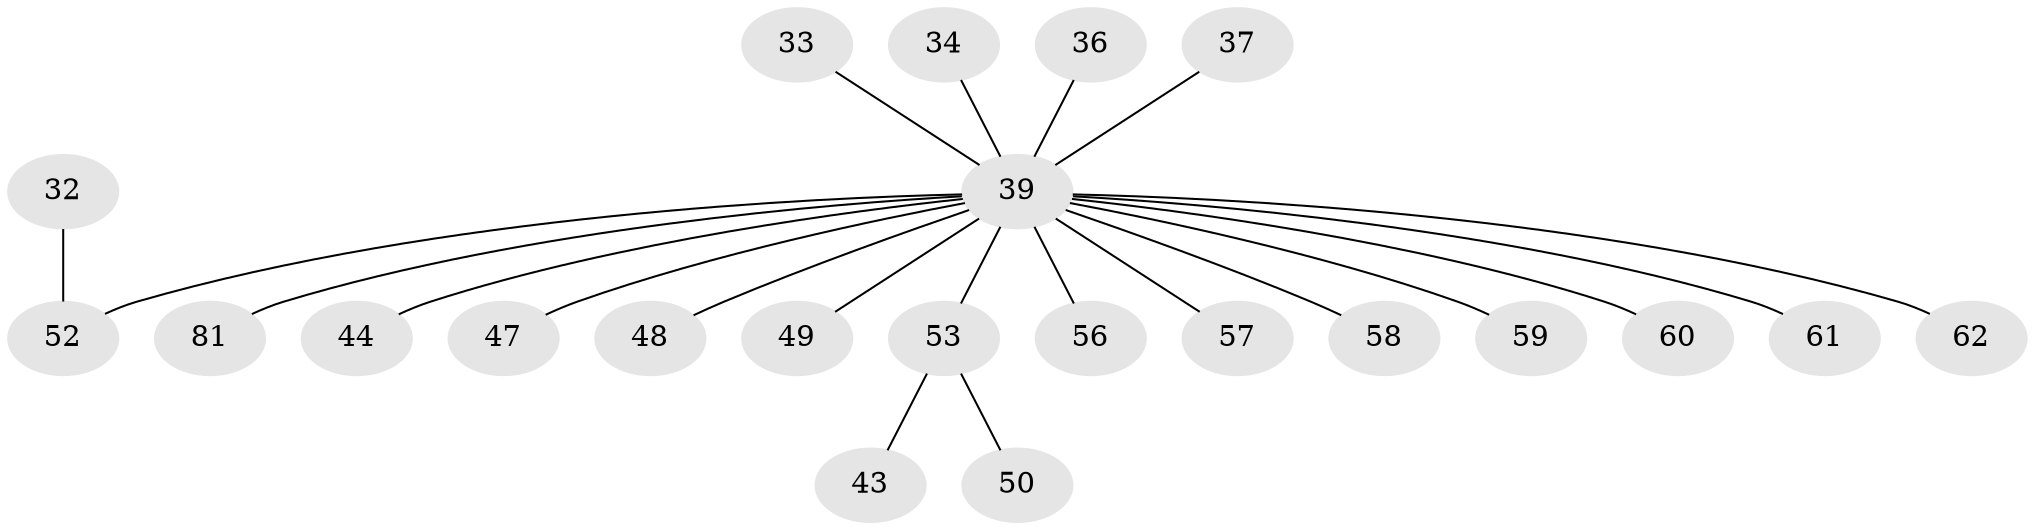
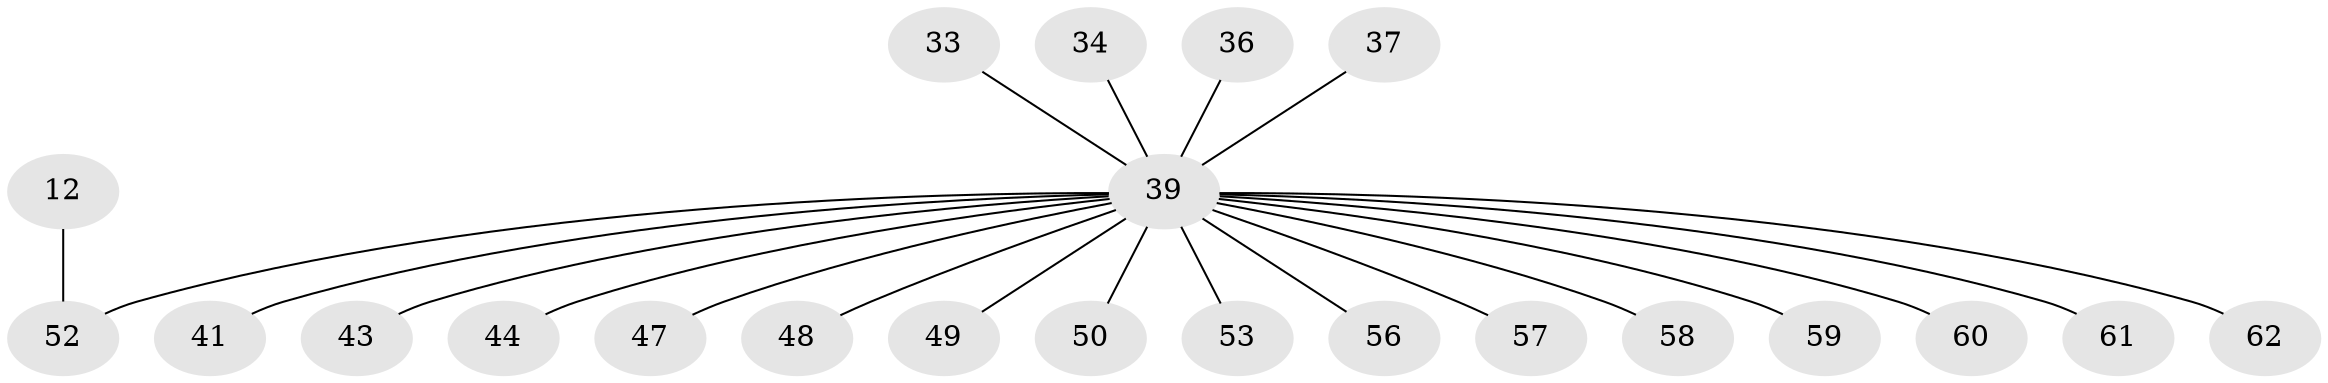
node "32": label "32" -> "12"
node "81": label "81" -> "41"
edge "53" -- "43": now "39" -- "43"
edge "53" -- "50": now "39" -- "50"
